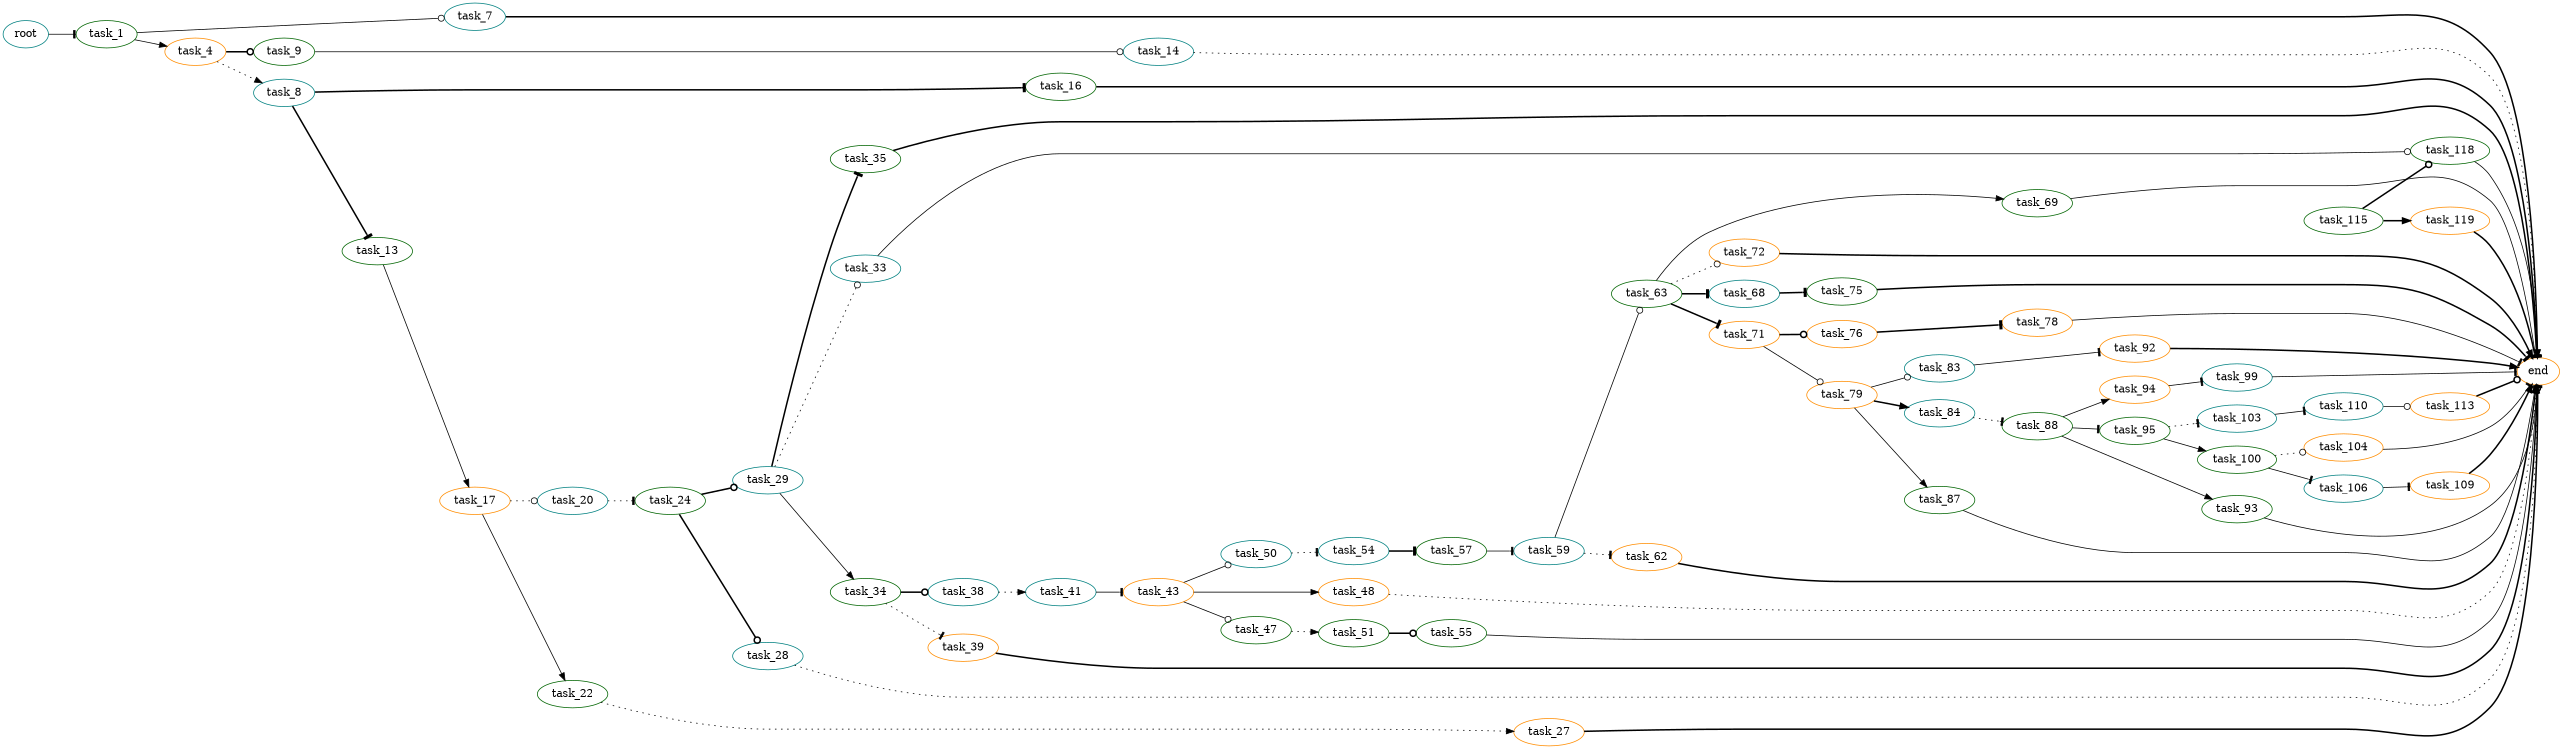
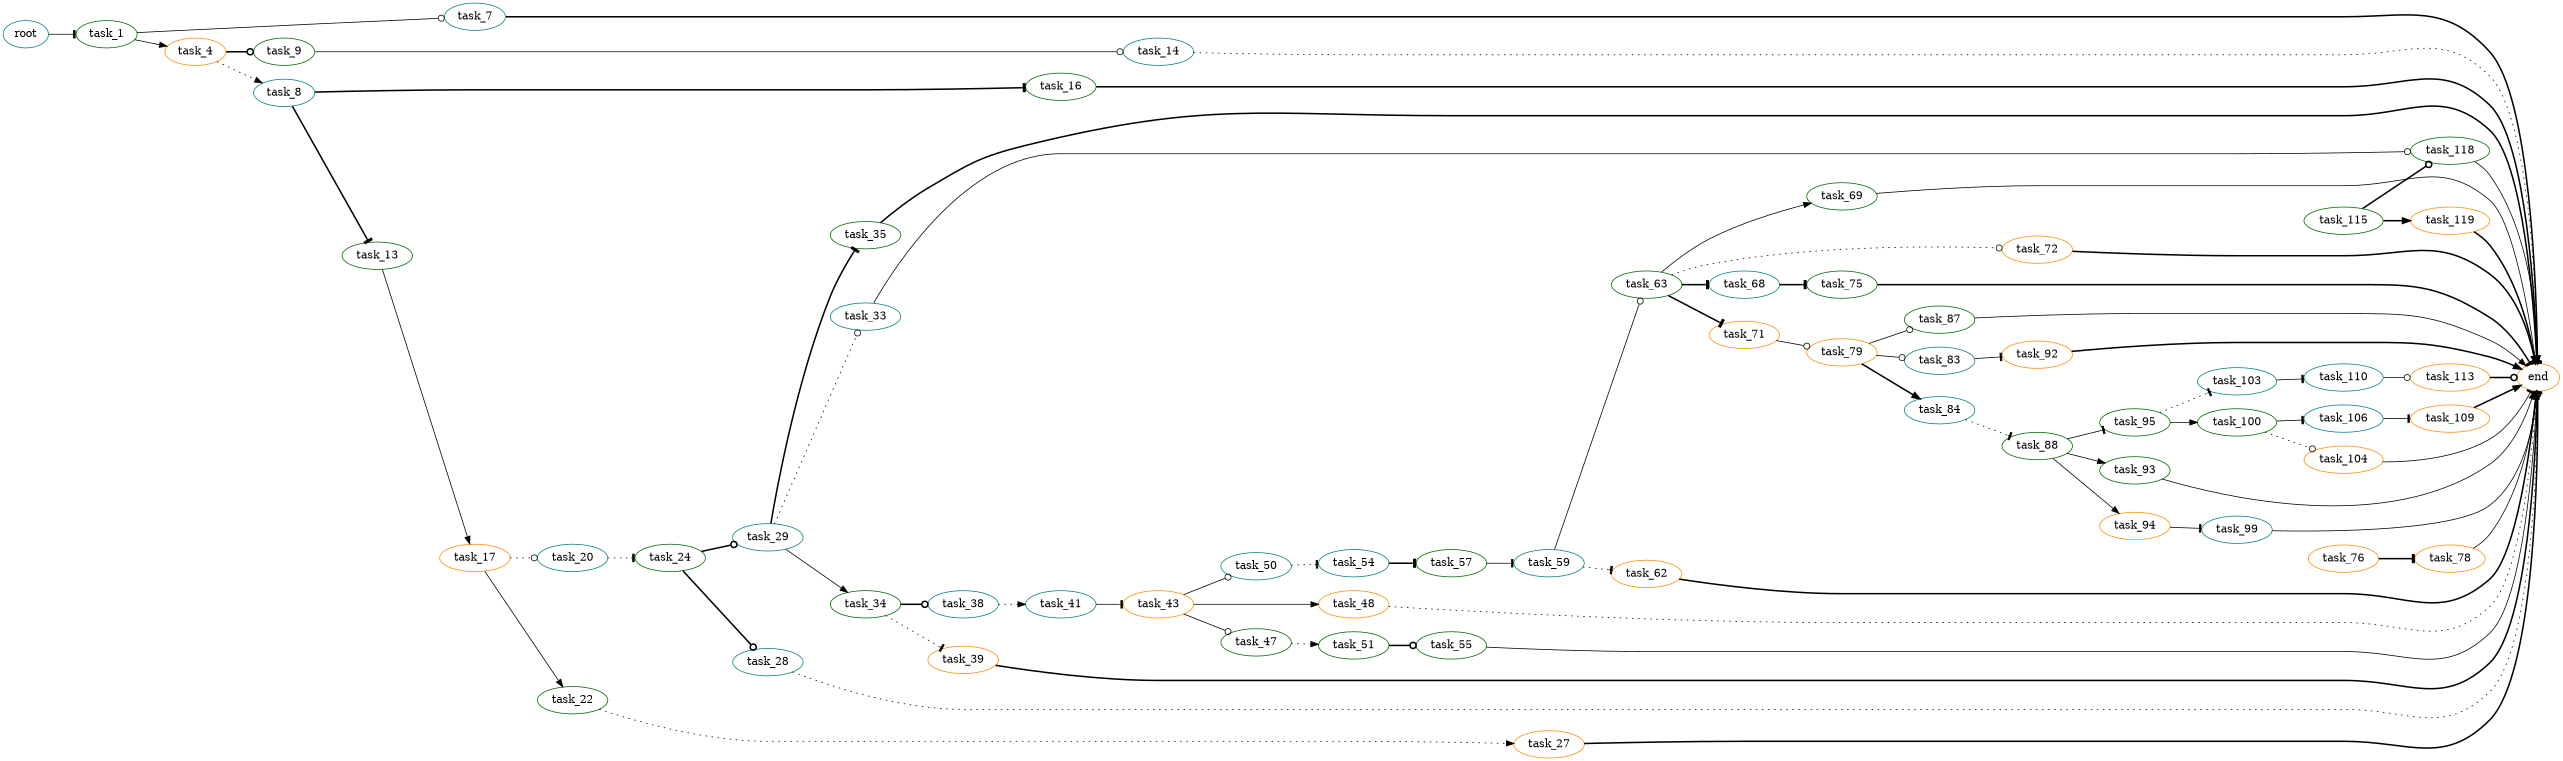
edge "task_71" -> "task_76": removed
edge "task_79" -> "task_87": arrowhead normal -> odot
